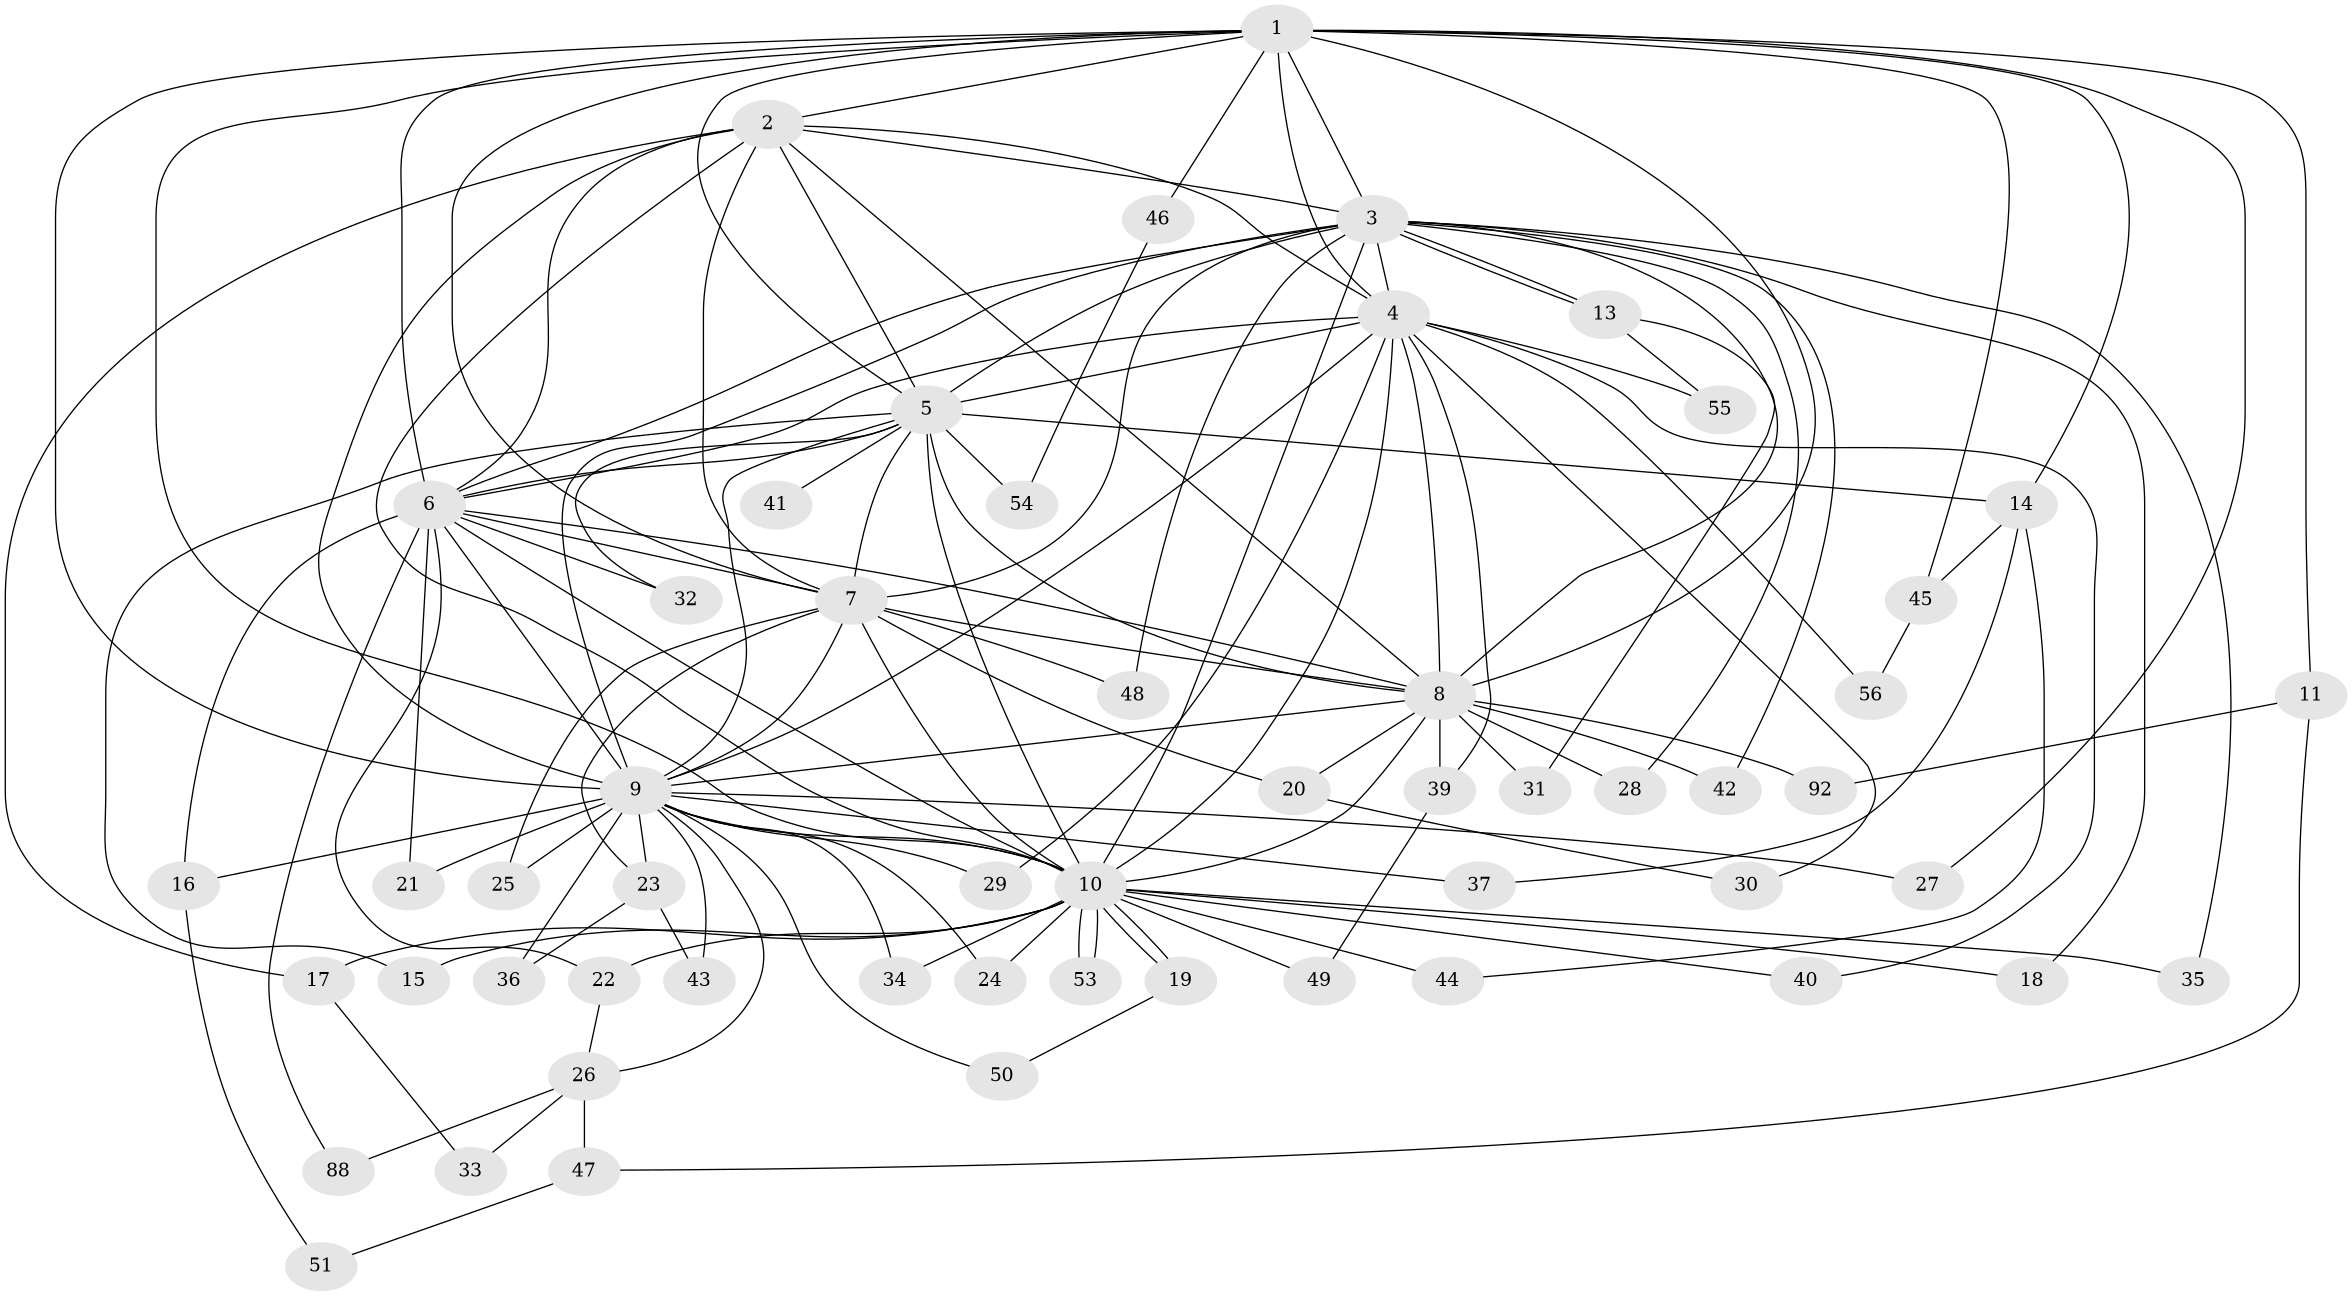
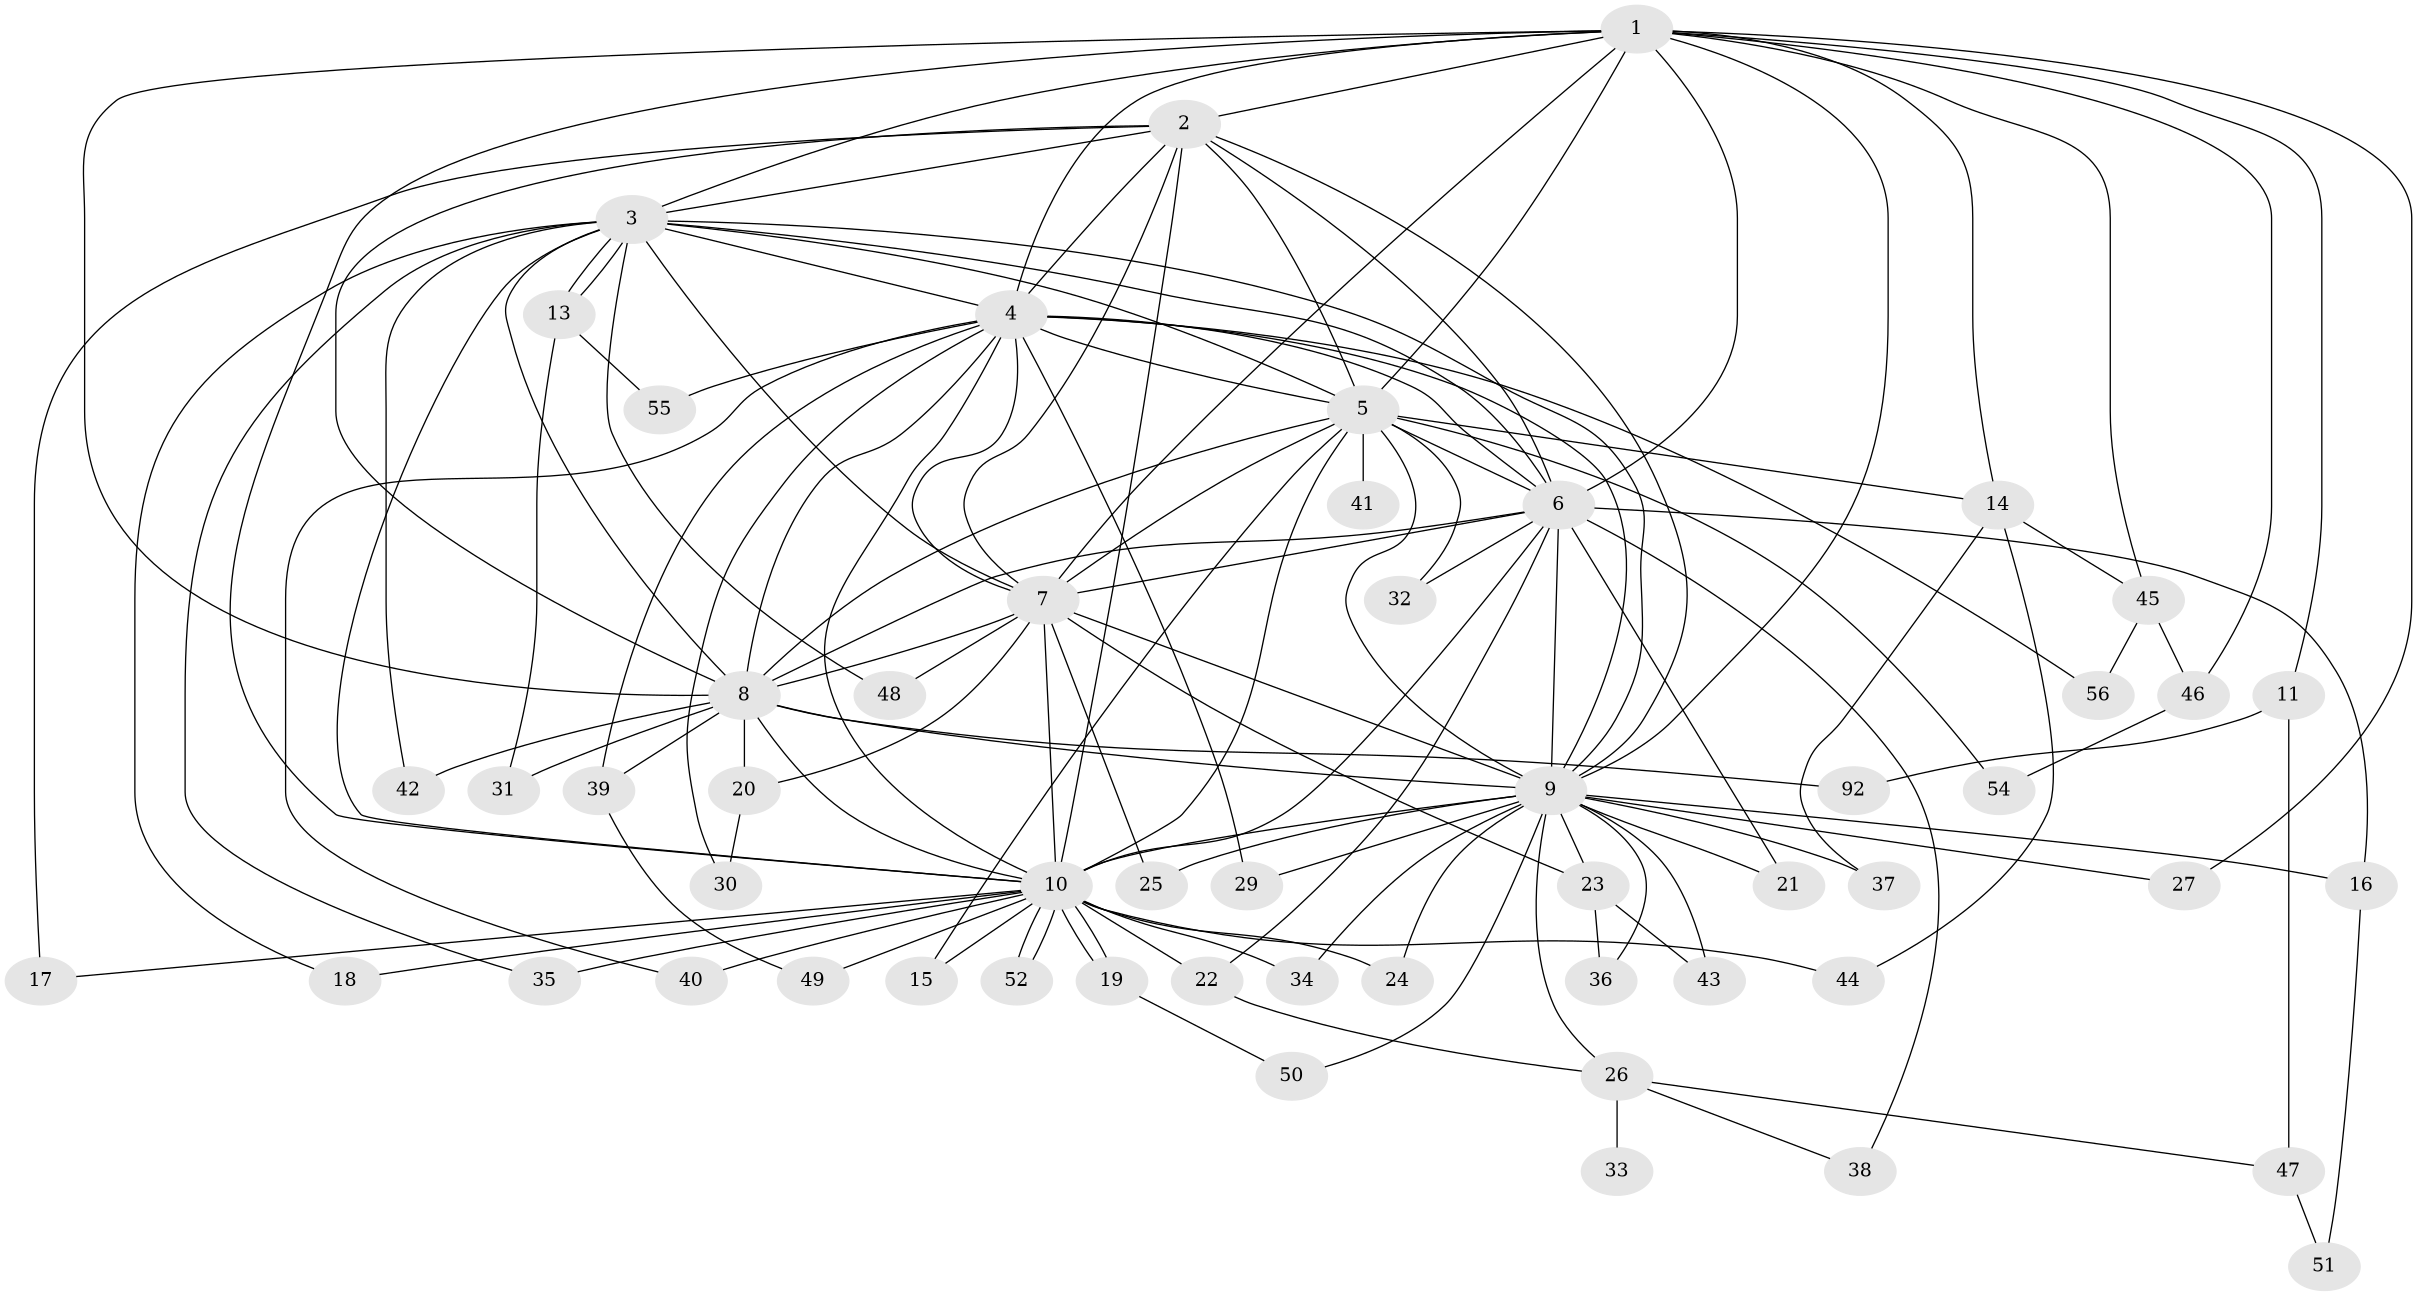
edge "4" -- "7": added
edge "45" -- "46": added
node "28": removed
node "53": label "53" -> "52"
edge "17" -- "33": removed
node "88": label "88" -> "38"
